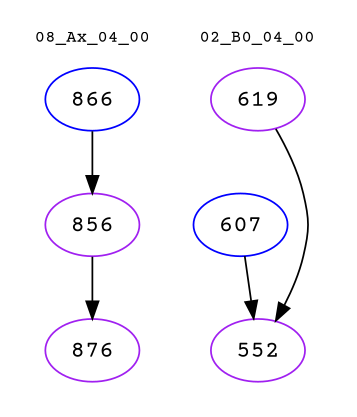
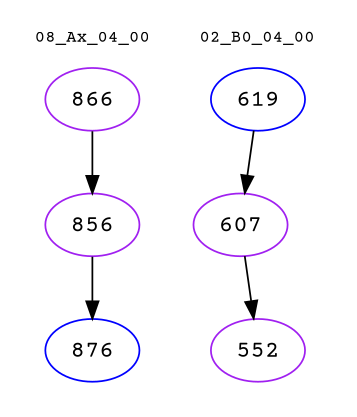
node "866": color blue -> purple
node "619": color purple -> blue
edge "619" -> "552": now "619" -> "607"
node "607": color blue -> purple
node "876": color purple -> blue
